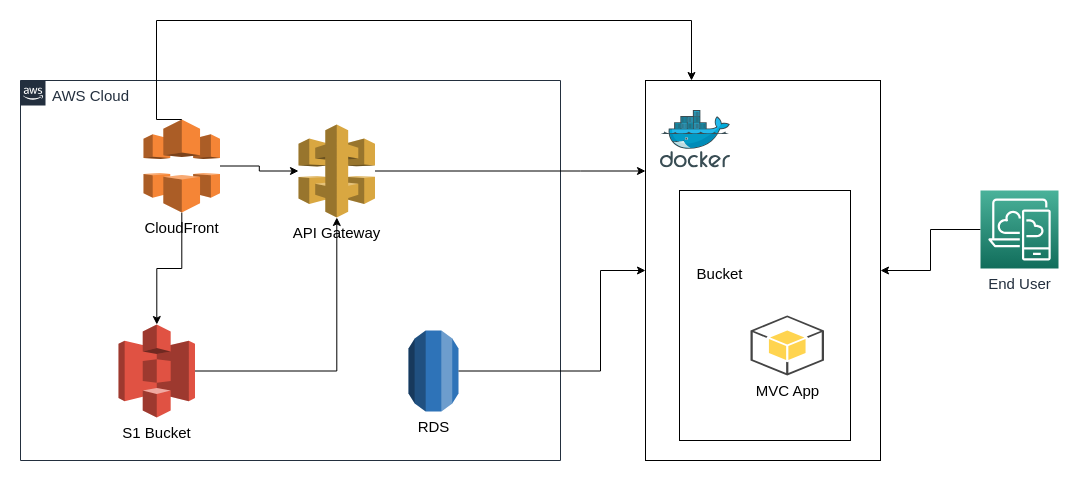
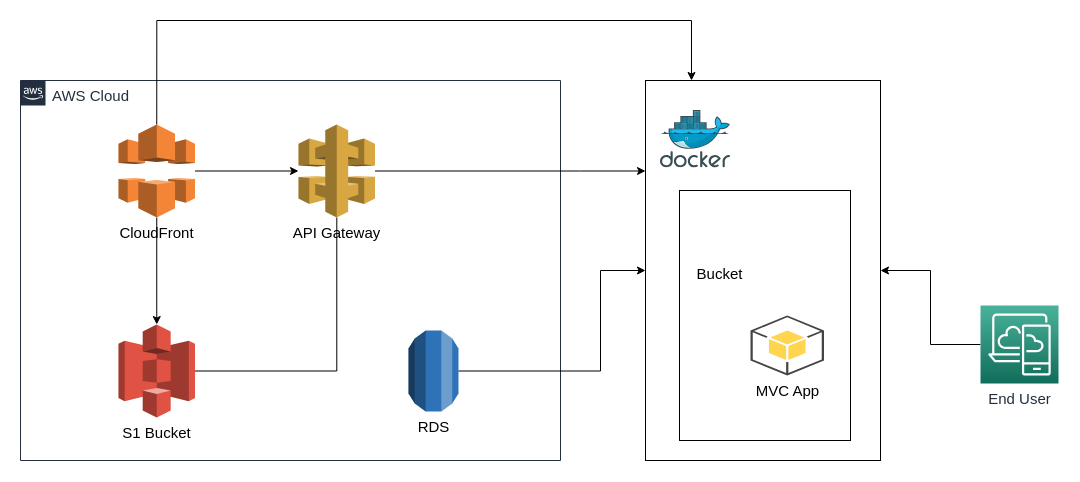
node "CloudFront": moved (182, 166) -> (157, 171)
edge "S1 Bucket" -> "API Gateway": arrowhead classic -> none
node "End User": moved (1020, 230) -> (1020, 345)
